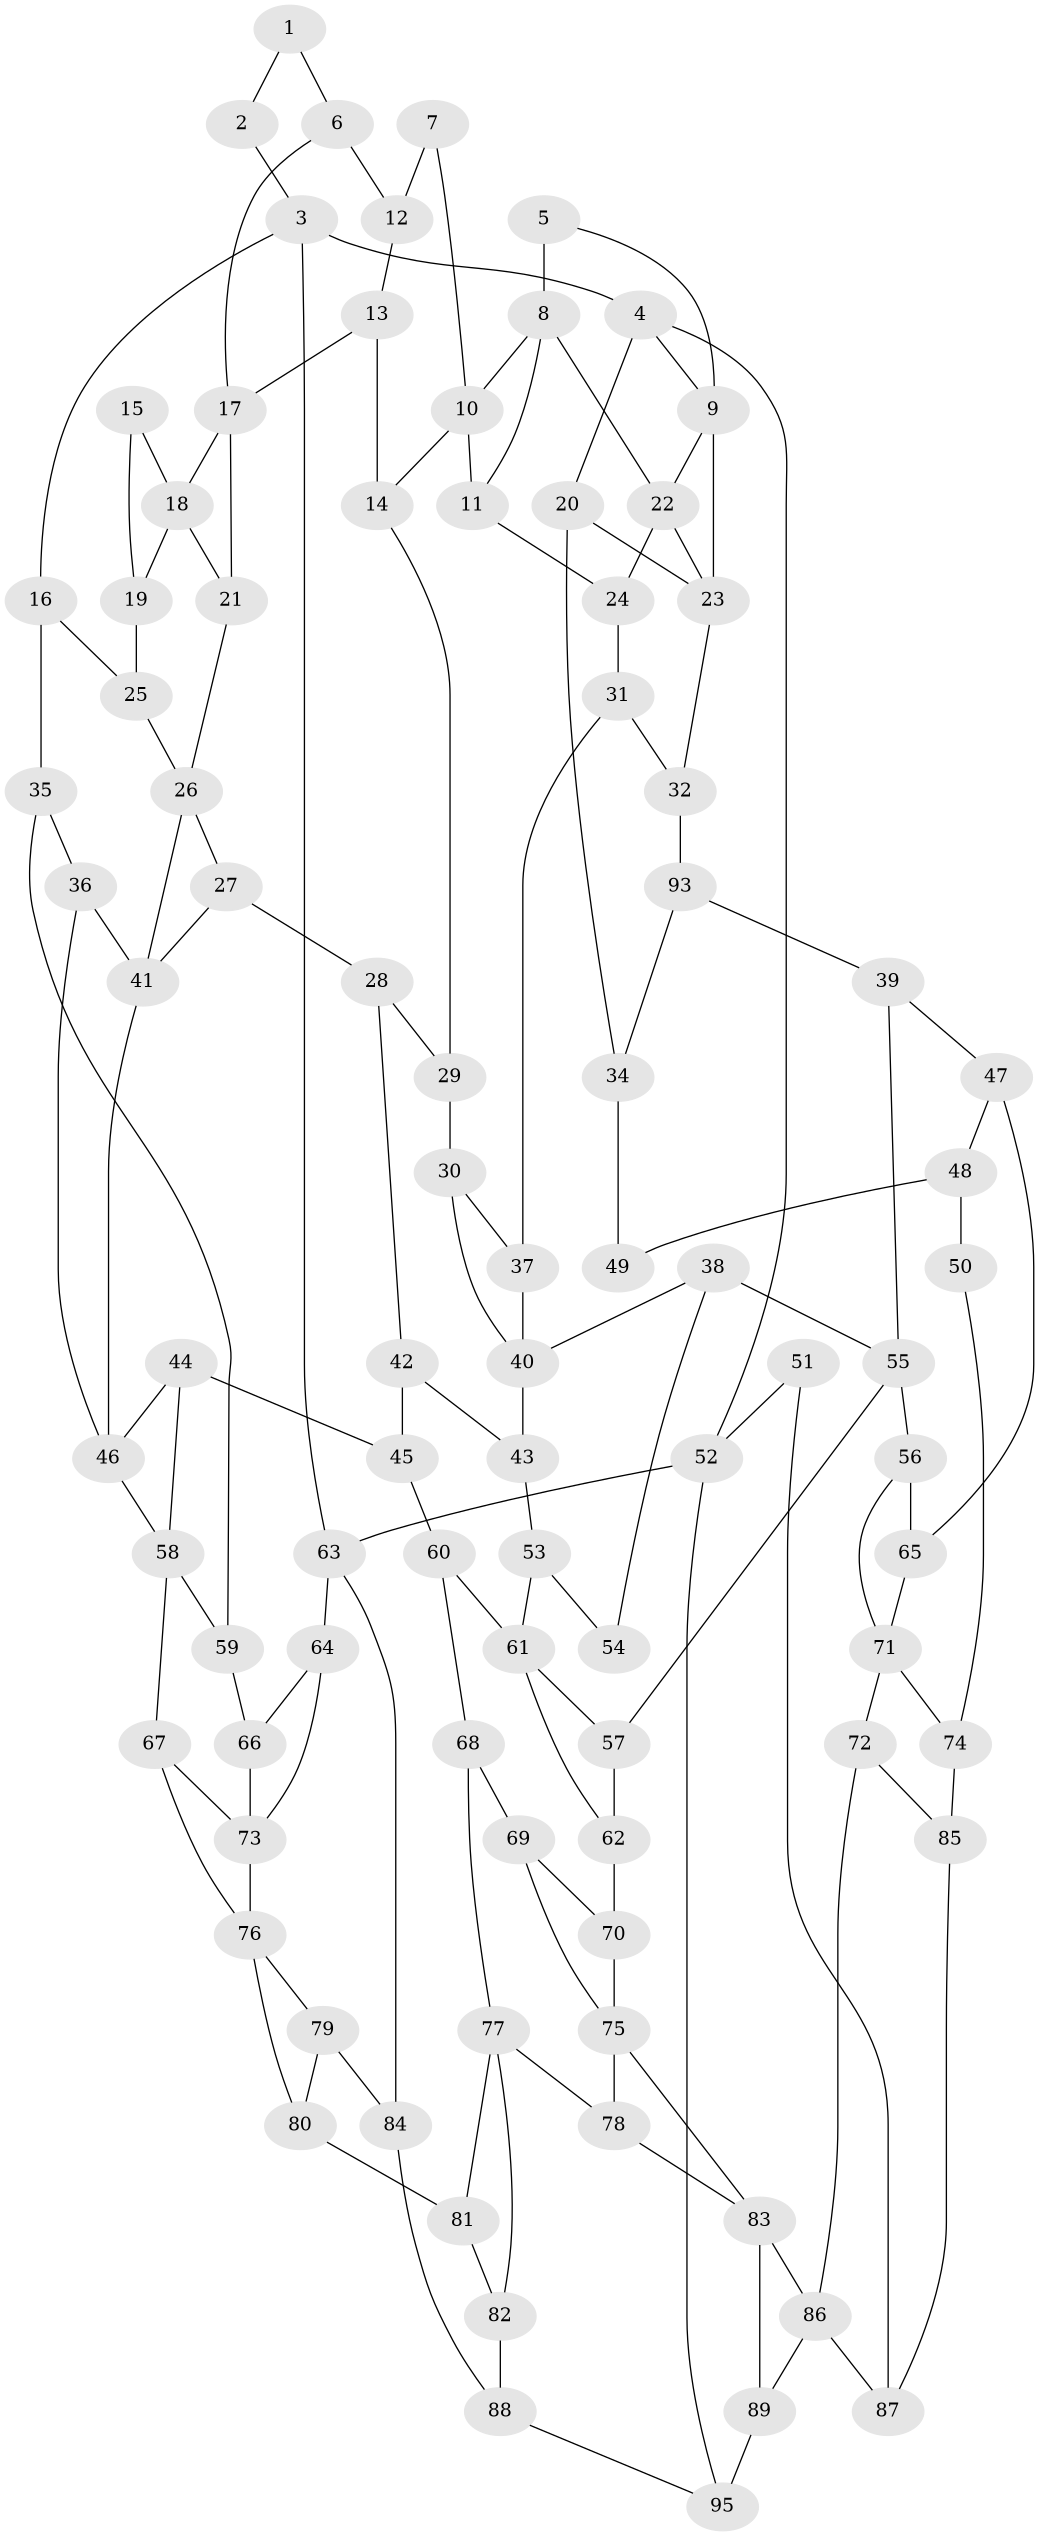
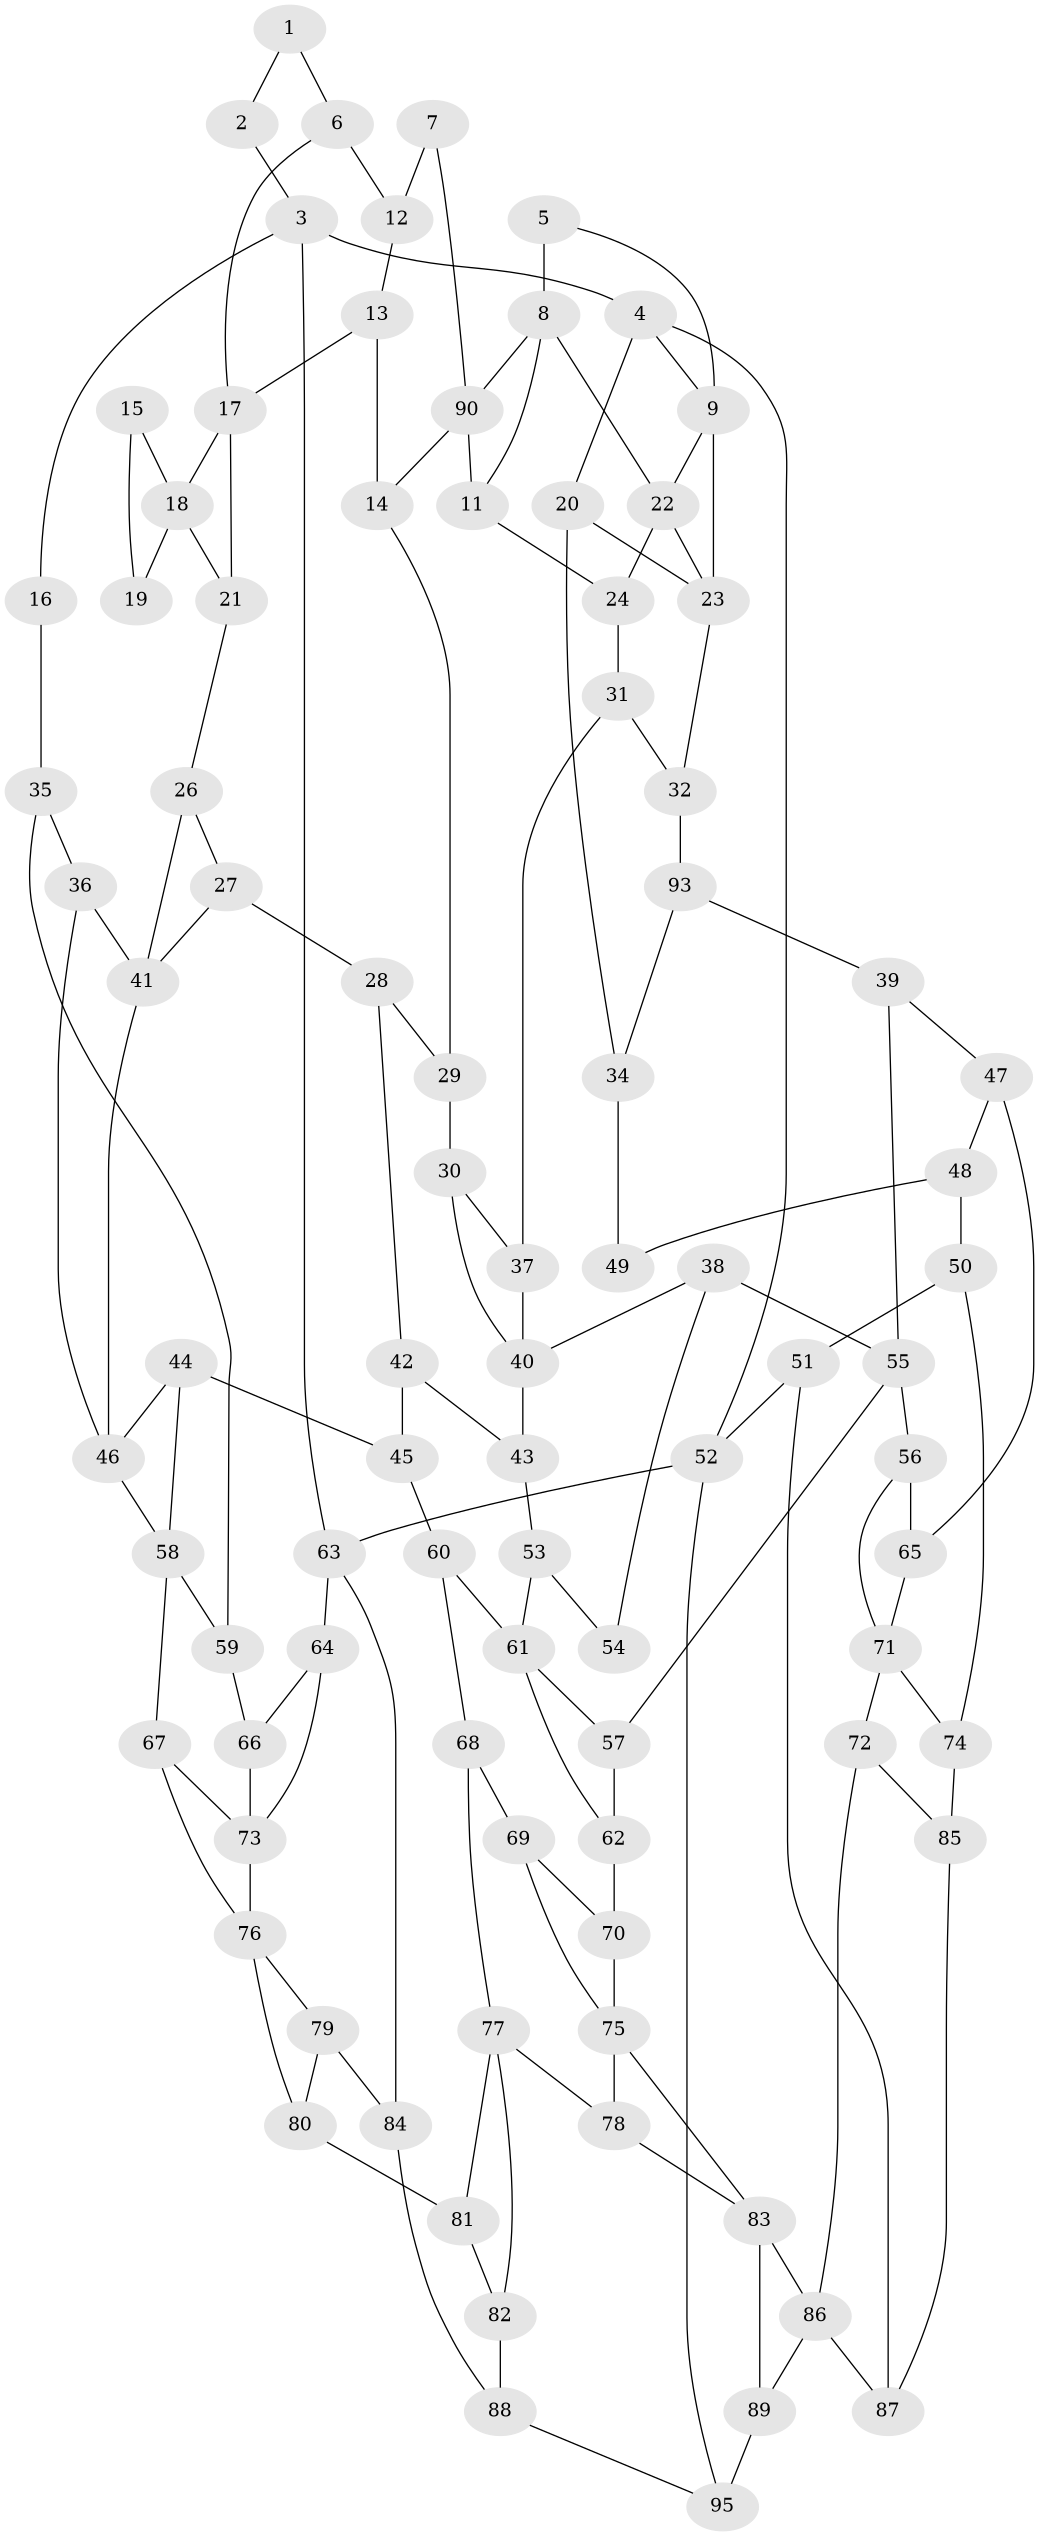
node "10": label "10" -> "90"
node "25": removed
edge "50" -- "51": added
